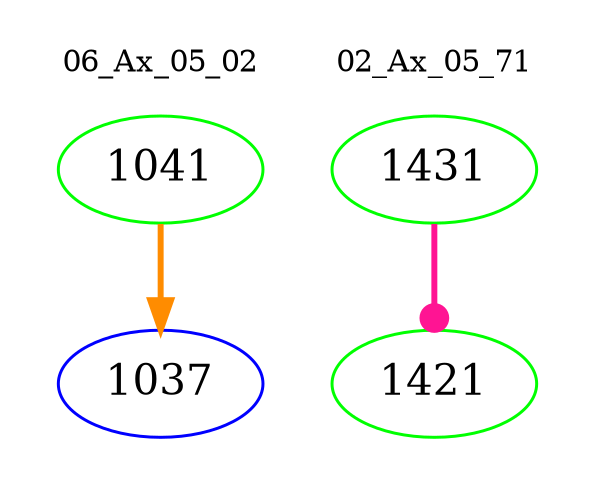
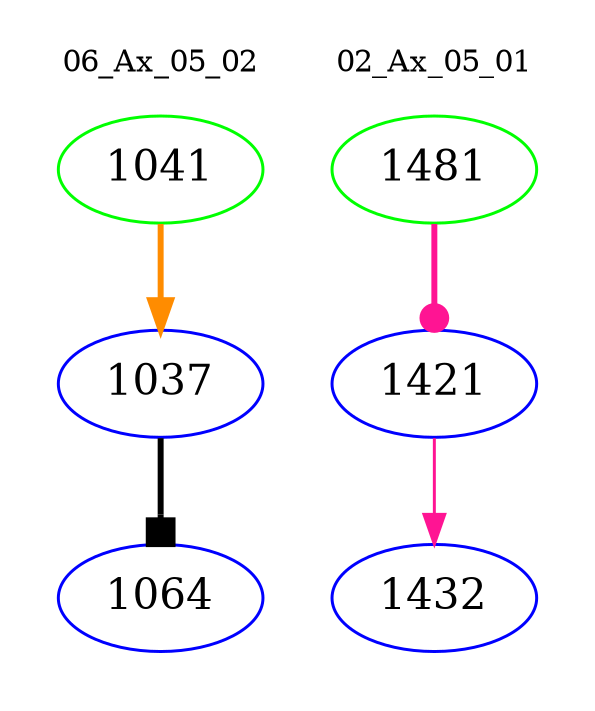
cluster "02_Ax_05_71": label "02_Ax_05_71" -> "02_Ax_05_01"
node "1431": label "1431" -> "1481"
node "1421": color green -> blue
node "1064": added
node "1432": added
